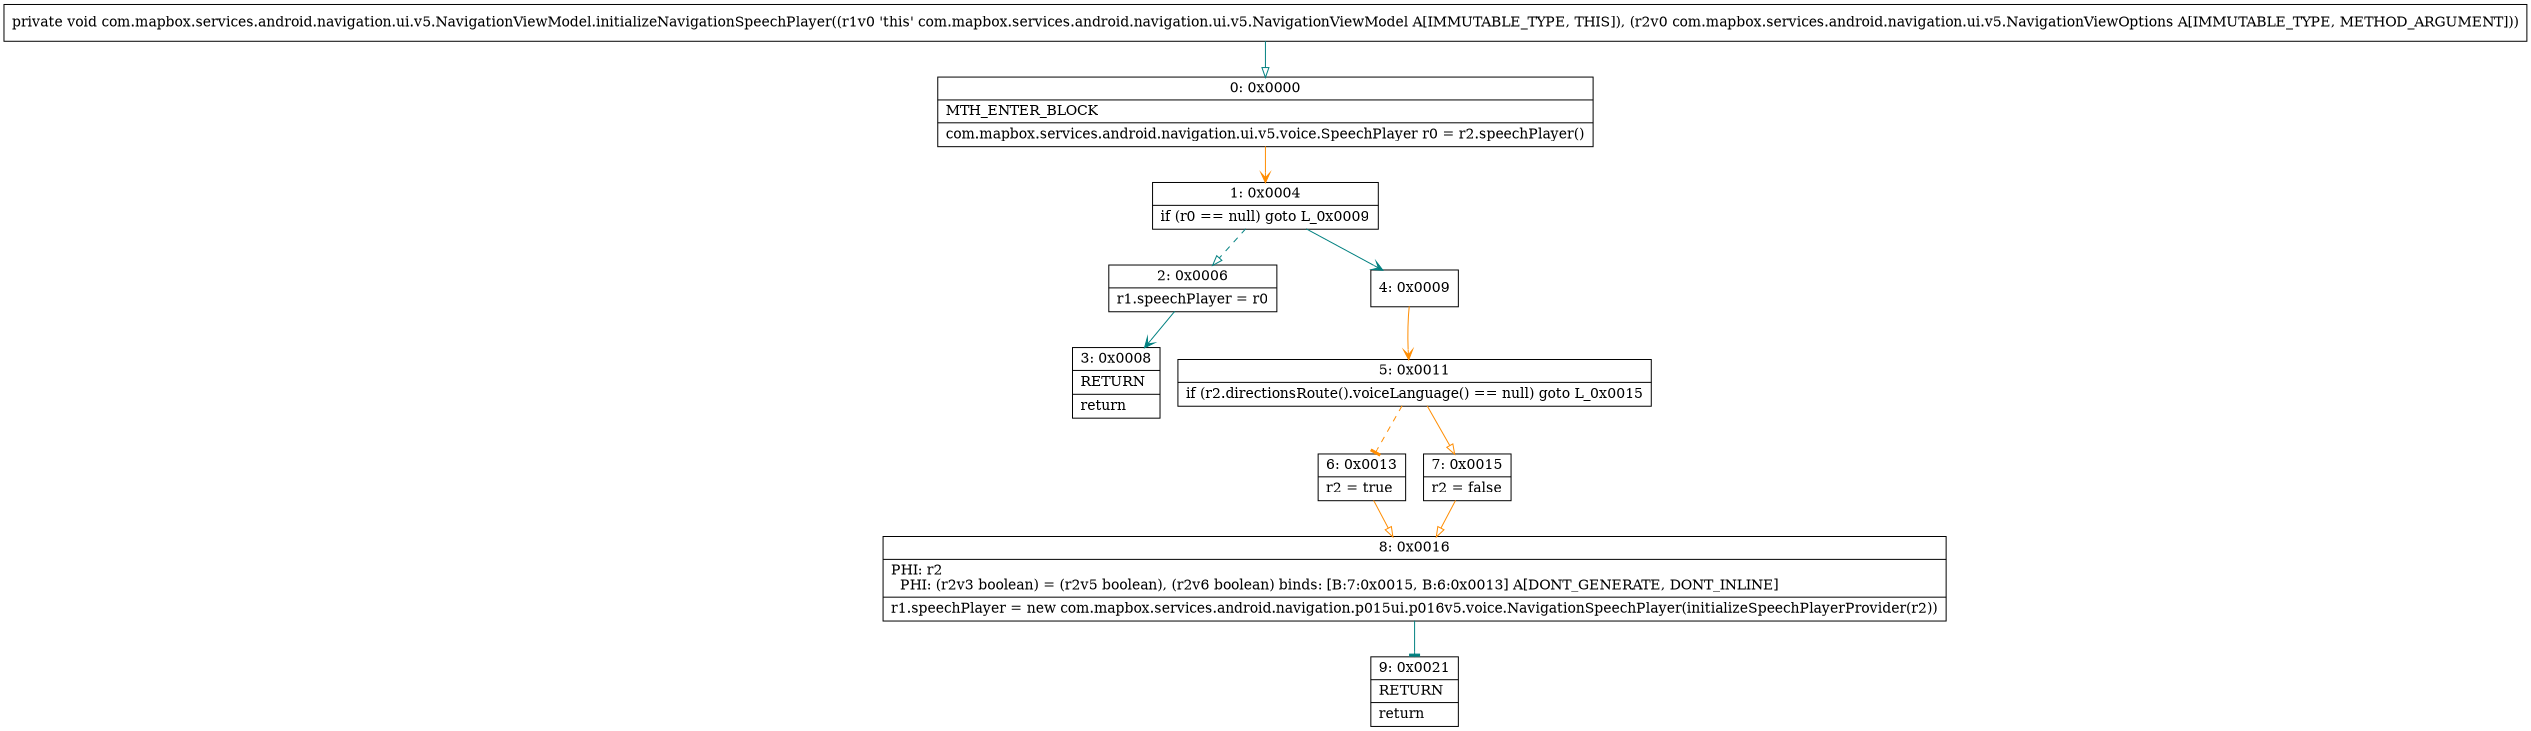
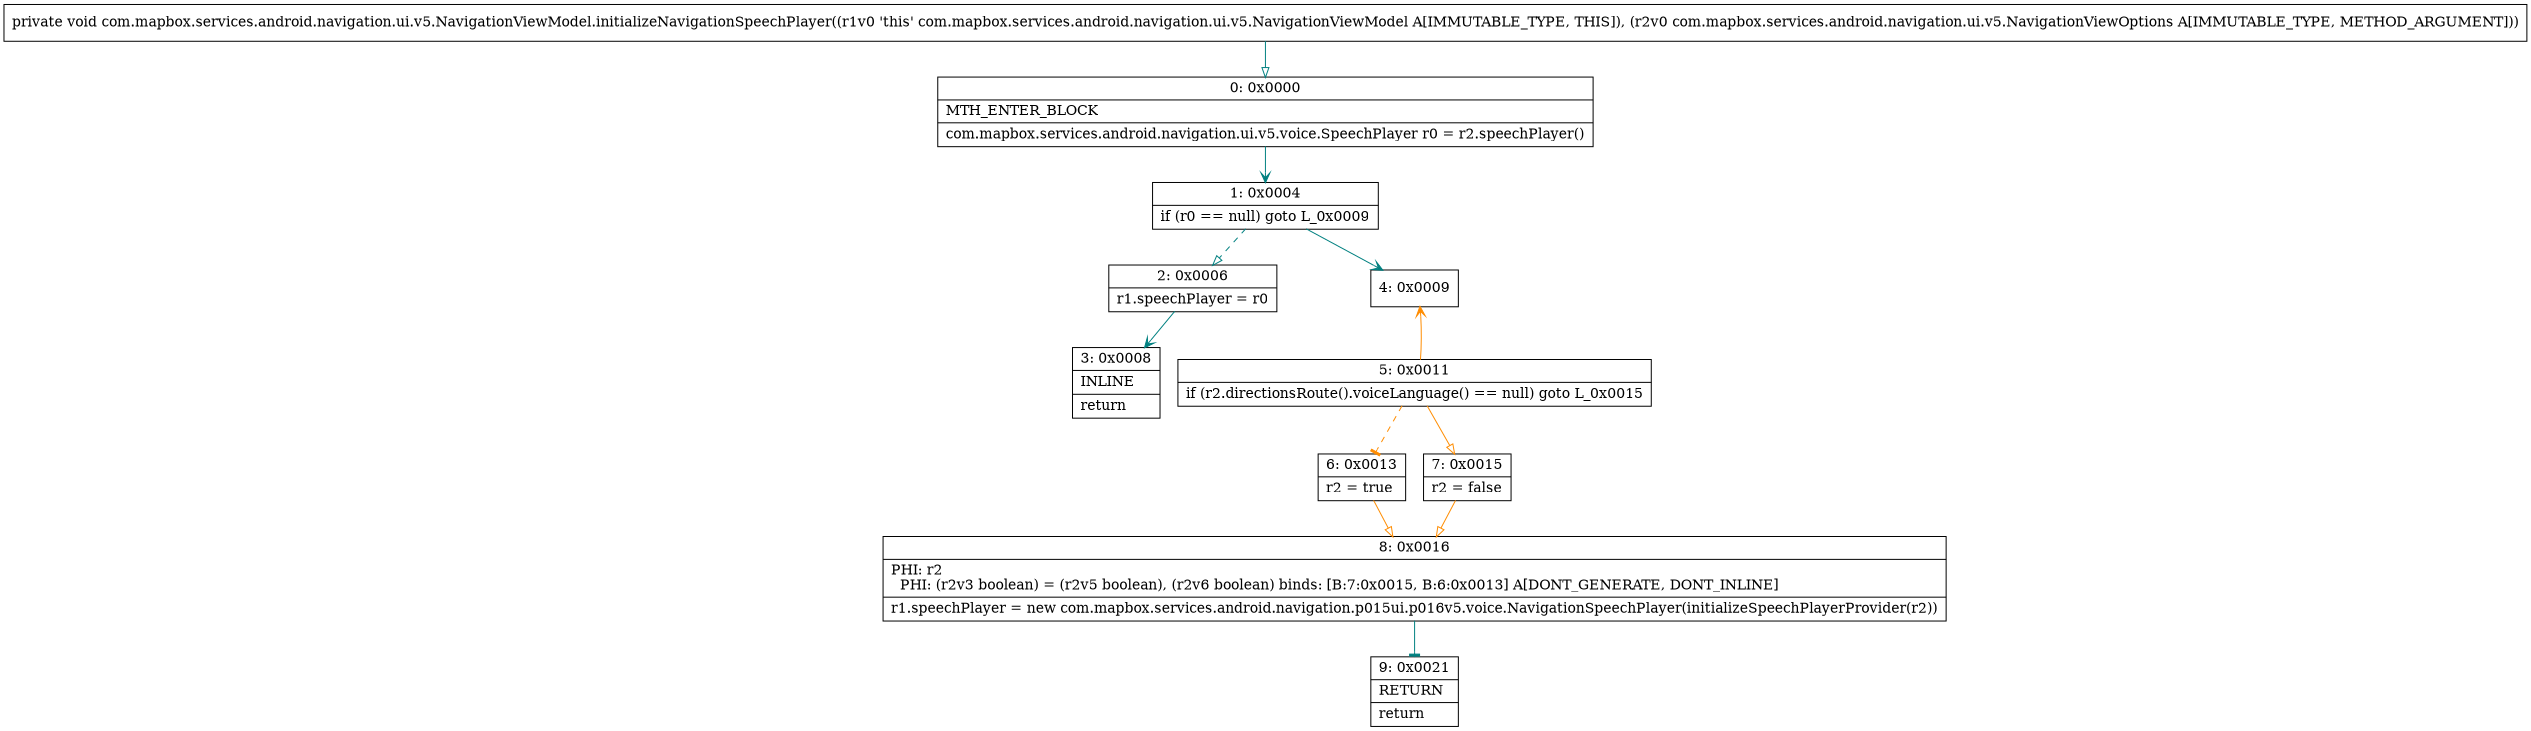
edge "0: 0x0000" -> "1: 0x0004": color darkorange -> teal
edge "4: 0x0009" -> "5: 0x0011": reversed
node "3: 0x0008": text "RETURN" -> "INLINE"
